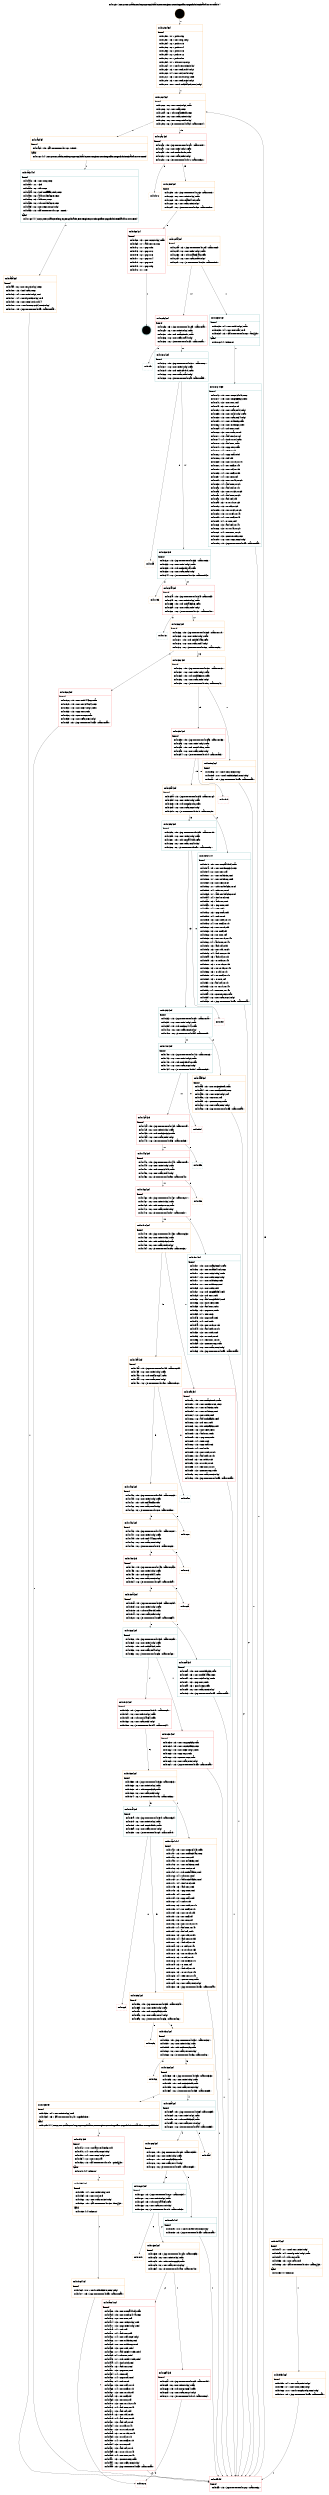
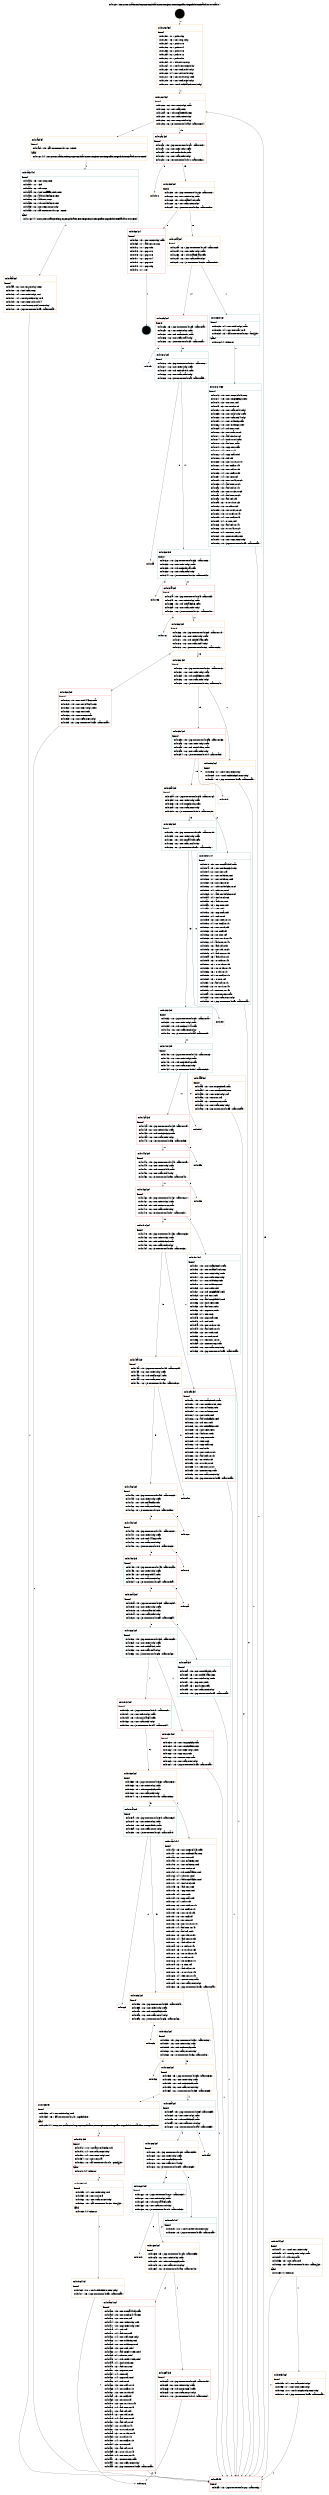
edge "0x4012be [28]" -> "0x4012da [28]": added, label "18"
edge "0x4013f2 [28]" -> "0x401aaf [30]": removed, label "2"
edge "0x401596 [28]" -> "0x4015b2 [28]": removed, label "5"
edge "0x4018db [15]" -> "0x401ffb [5]": now "0x401944 [23]" -> "0x401ffb [5]"
